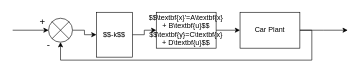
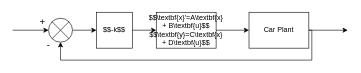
node "Car Plant": moved (270, 30) -> (279, 30)
node "$$-k$$": size 36x45 -> 36x36
